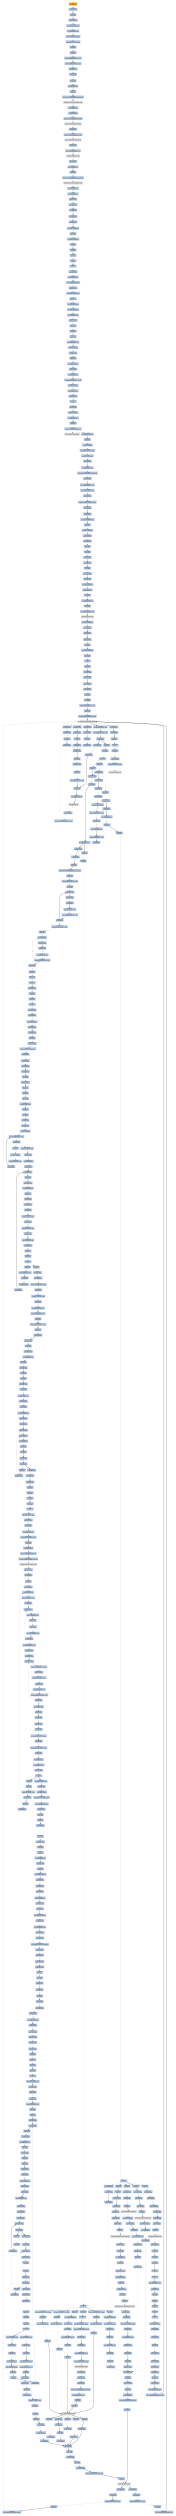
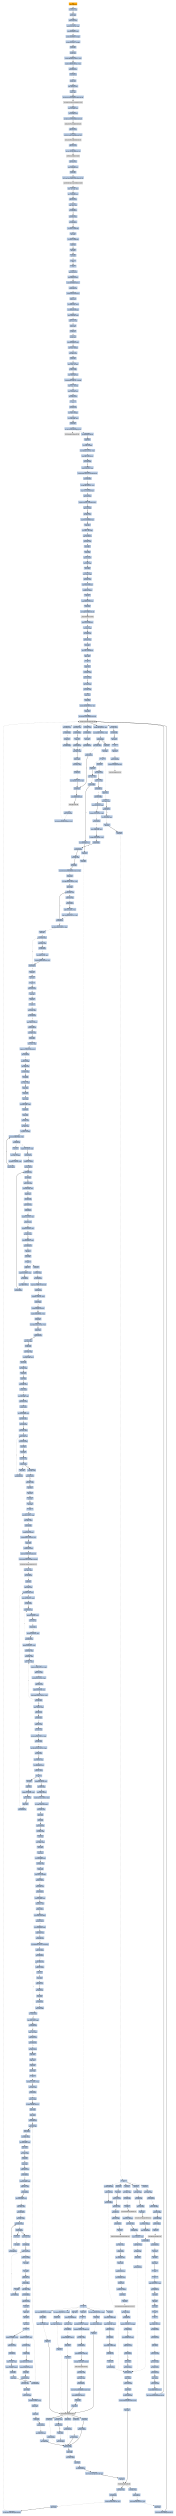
edge "0x004384f6 movl 0x8(%ebp), %eax" -> "0x004385ec jmp 0x0043a1fa": now "0x004385dc je 0x004385ec" -> "0x004385ec jmp 0x0043a1fa"
node "0x00436378 movl %edi, %edi": added
node "0x00440dc4 popl %edi": added
